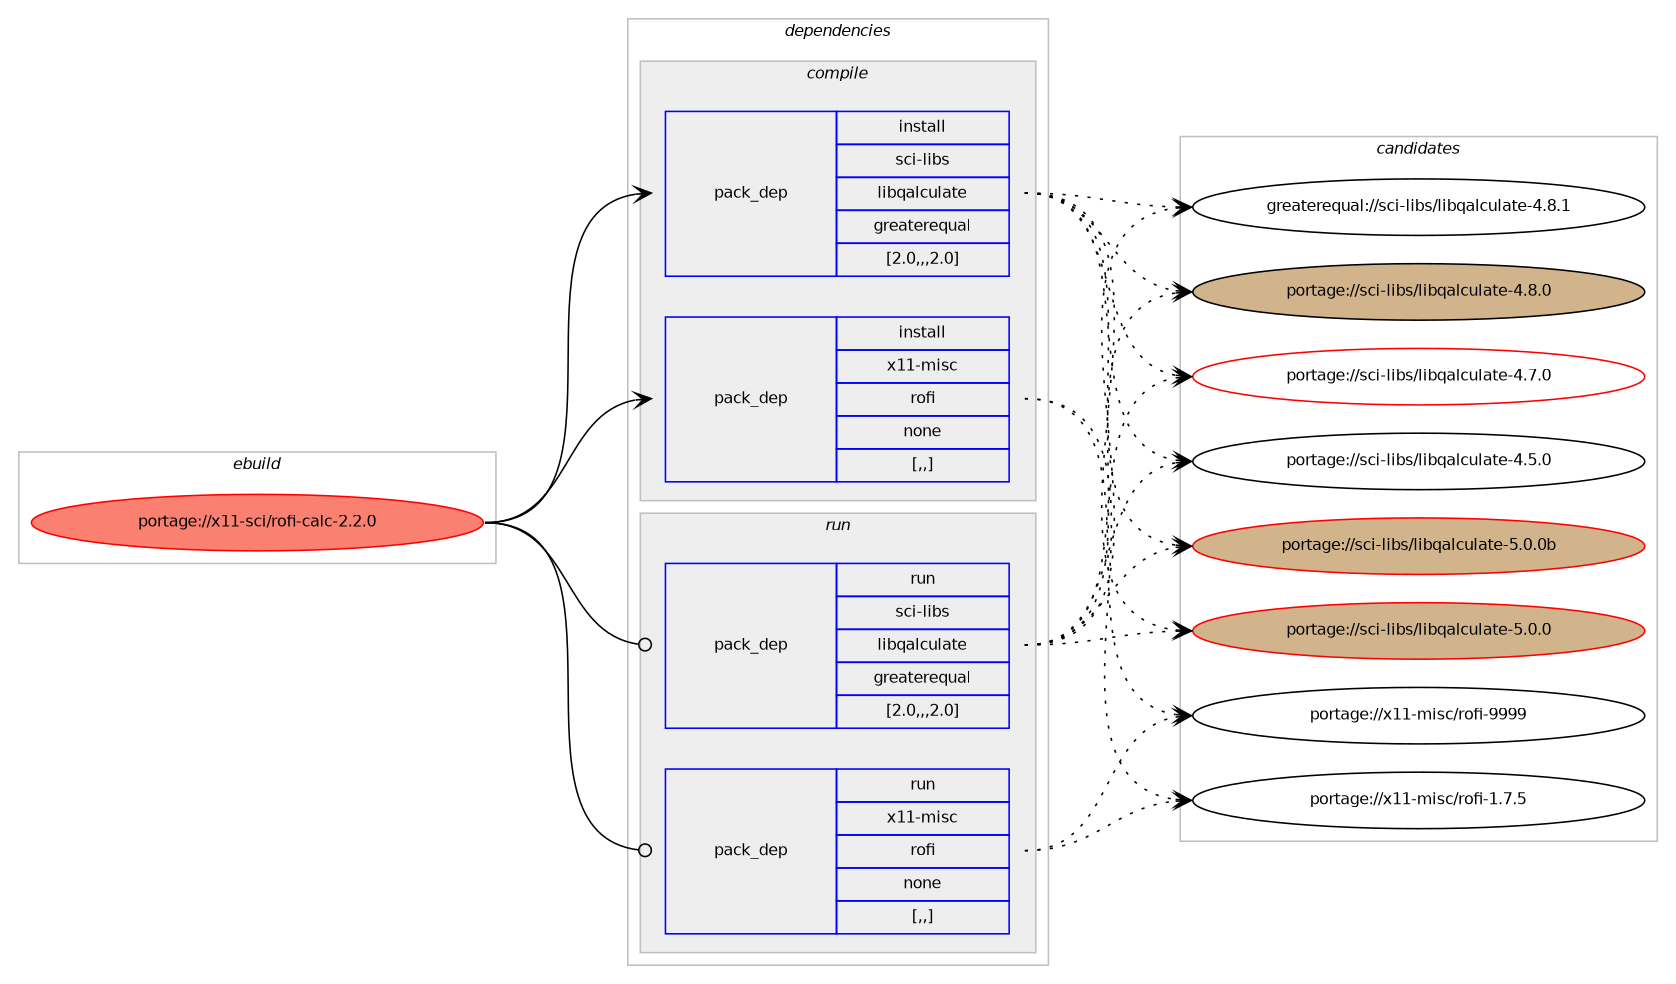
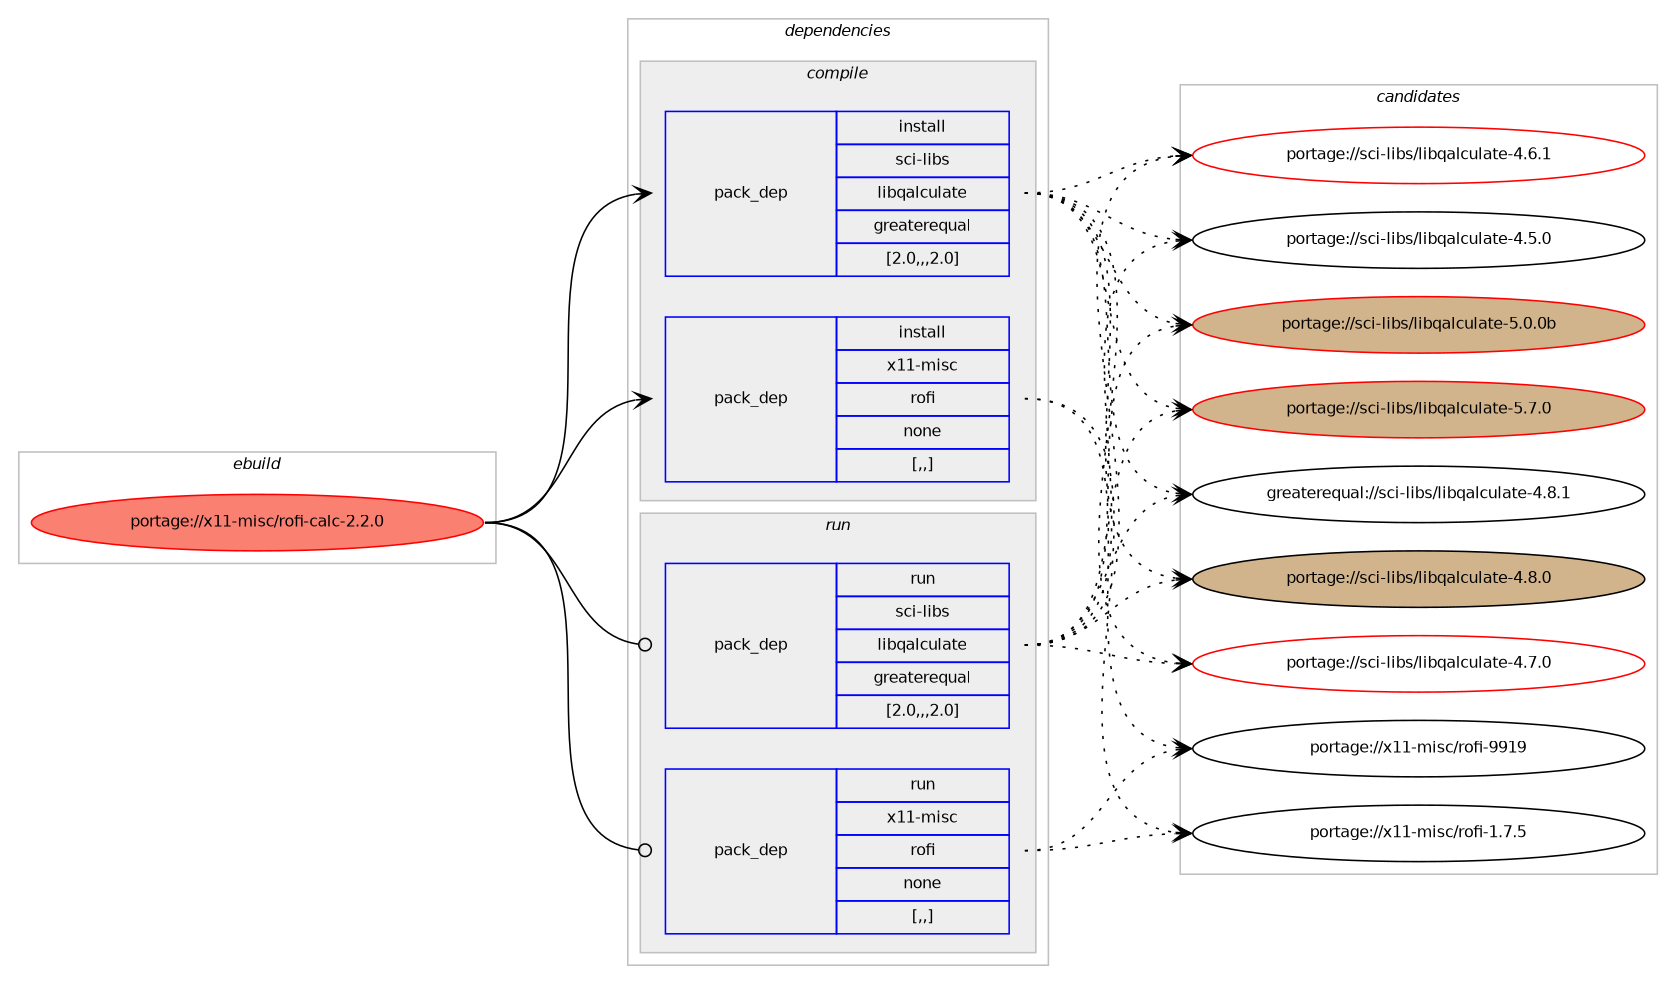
node "portage://sci-libs/libqalculate-4.6.1": added
node "portage://x11-sci/rofi-calc-2.2.0": label "portage://x11-sci/rofi-calc-2.2.0" -> "portage://x11-misc/rofi-calc-2.2.0"
node "portage://sci-libs/libqalculate-5.0.0": label "portage://sci-libs/libqalculate-5.0.0" -> "portage://sci-libs/libqalculate-5.7.0"
node "portage://x11-misc/rofi-9999": label "portage://x11-misc/rofi-9999" -> "portage://x11-misc/rofi-9919"
